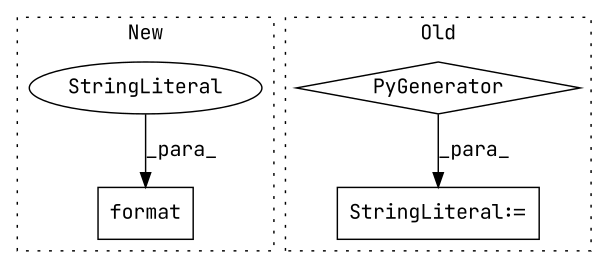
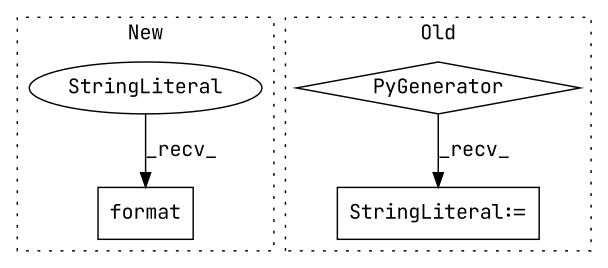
edge "StringLiteral" -> "format": label "_para_" -> "_recv_"
edge "PyGenerator" -> "StringLiteral:=": label "_para_" -> "_recv_"
